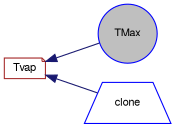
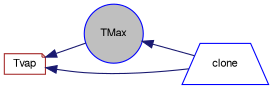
edge "clone" -> "TMax": added
